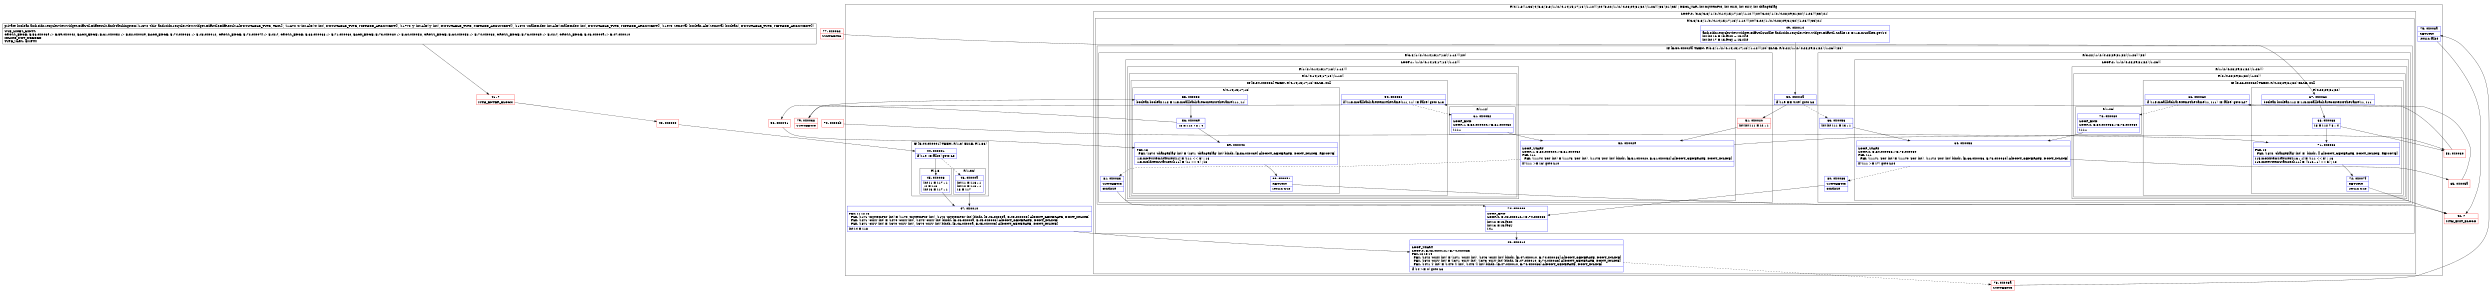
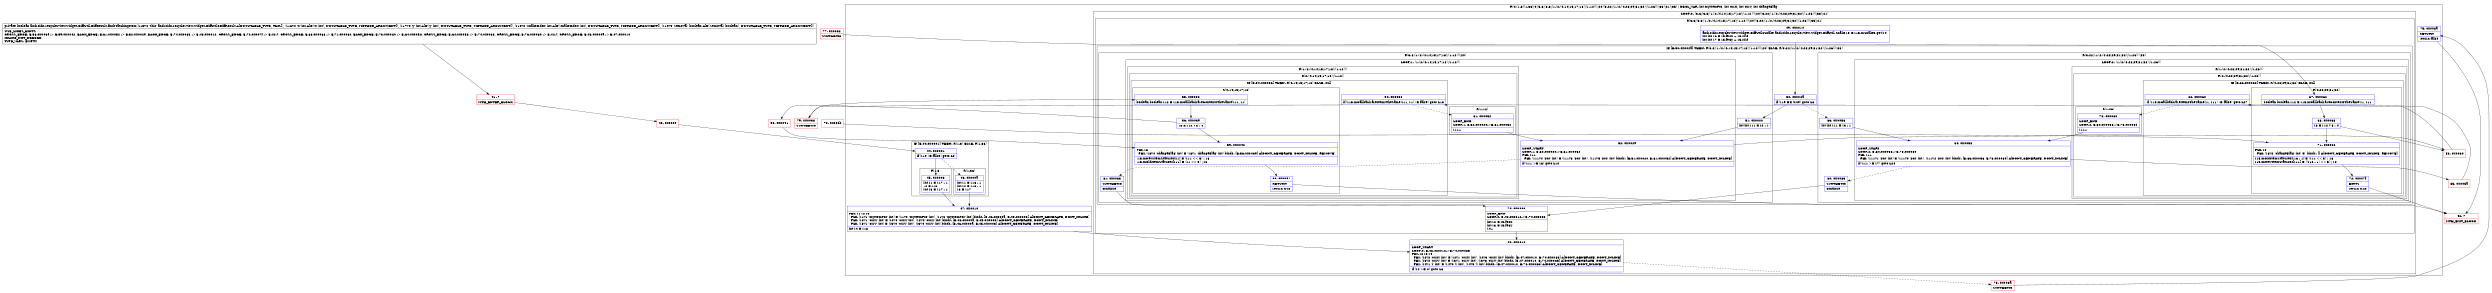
node "51: 0x002c": color red -> blue
node "72: 0x007f": text "RETURN" -> "HINTS"
